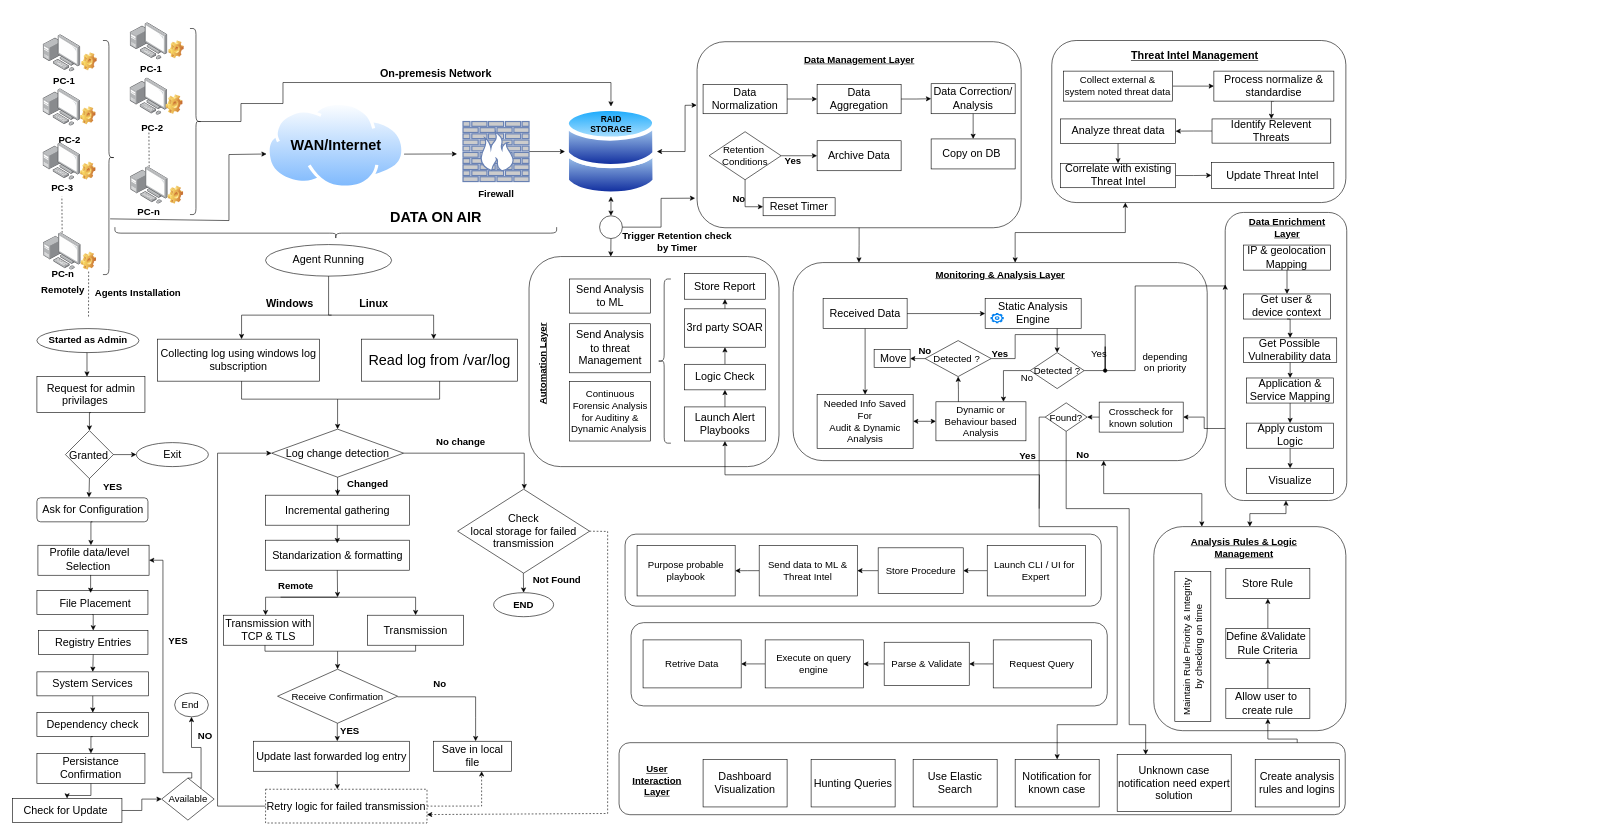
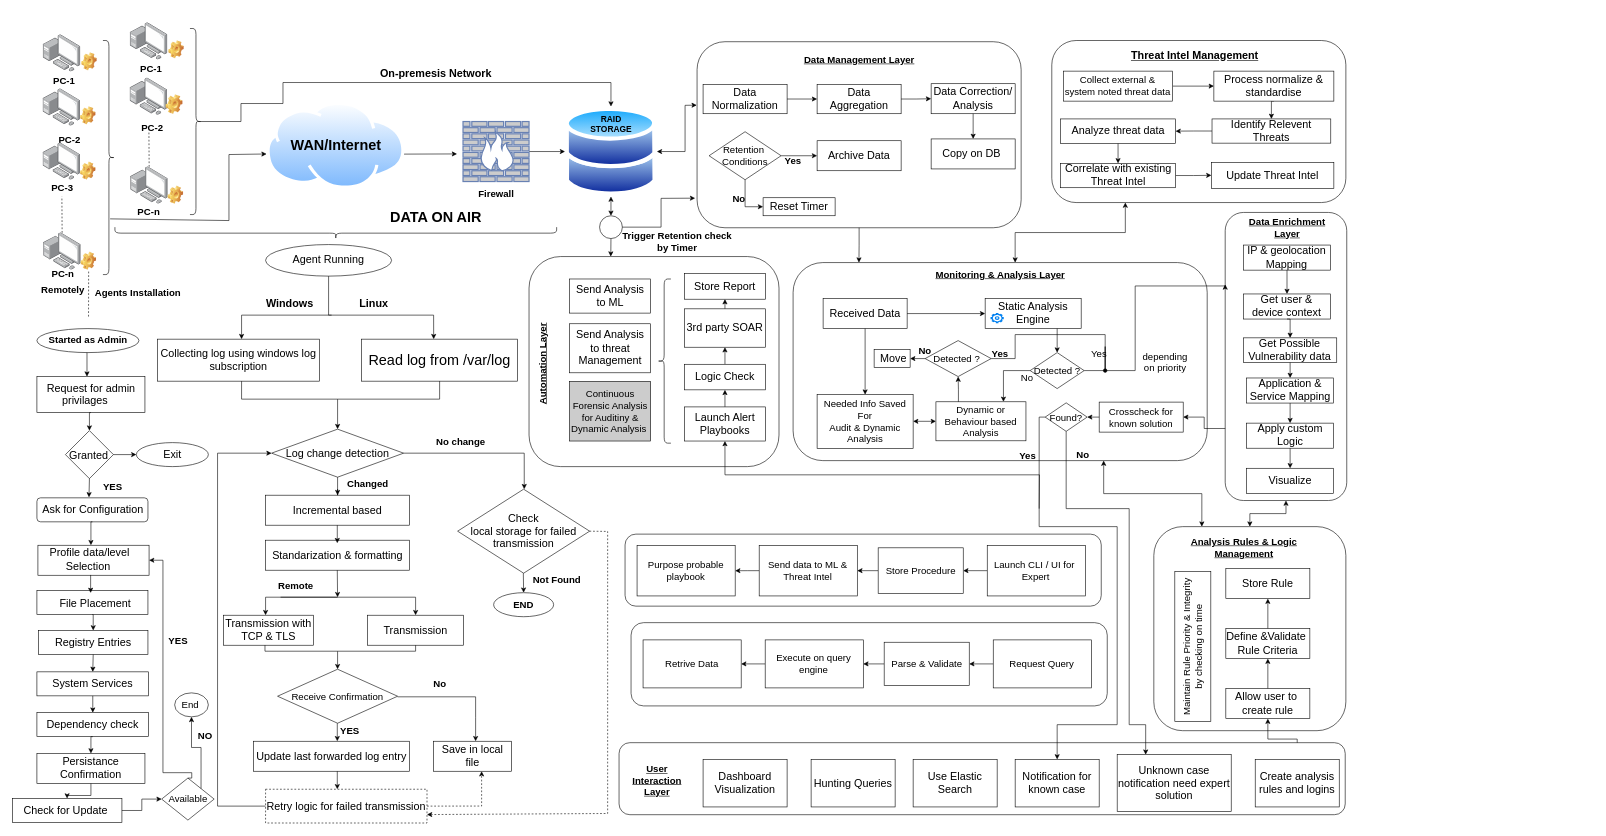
node "Continuous Forensic Analysis for Auditiny & Dynamic Analysis": fillcolor #ffffff -> #cccccc
node "Incremental gathering": label "Incremental gathering" -> "Incremental based"
